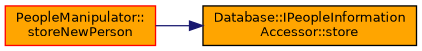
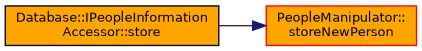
edge "PeopleManipulator:: storeNewPerson" -> "Database::IPeopleInformation Accessor::store": reversed
